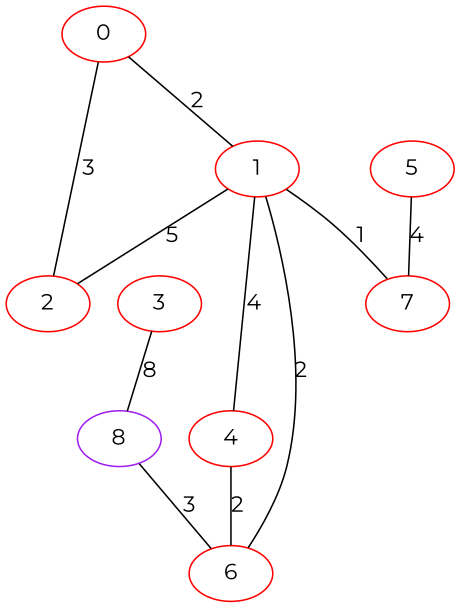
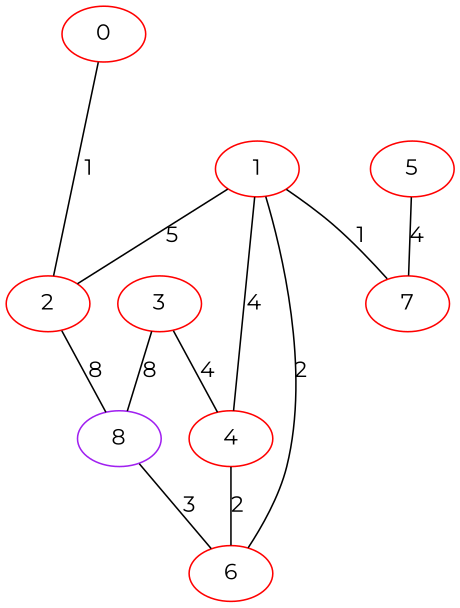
edge "0" -- "1": removed, label "2"
edge "0" -- "2": label "3" -> "1"
edge "2" -- "8": added, label "8"
edge "3" -- "4": added, label "4"
